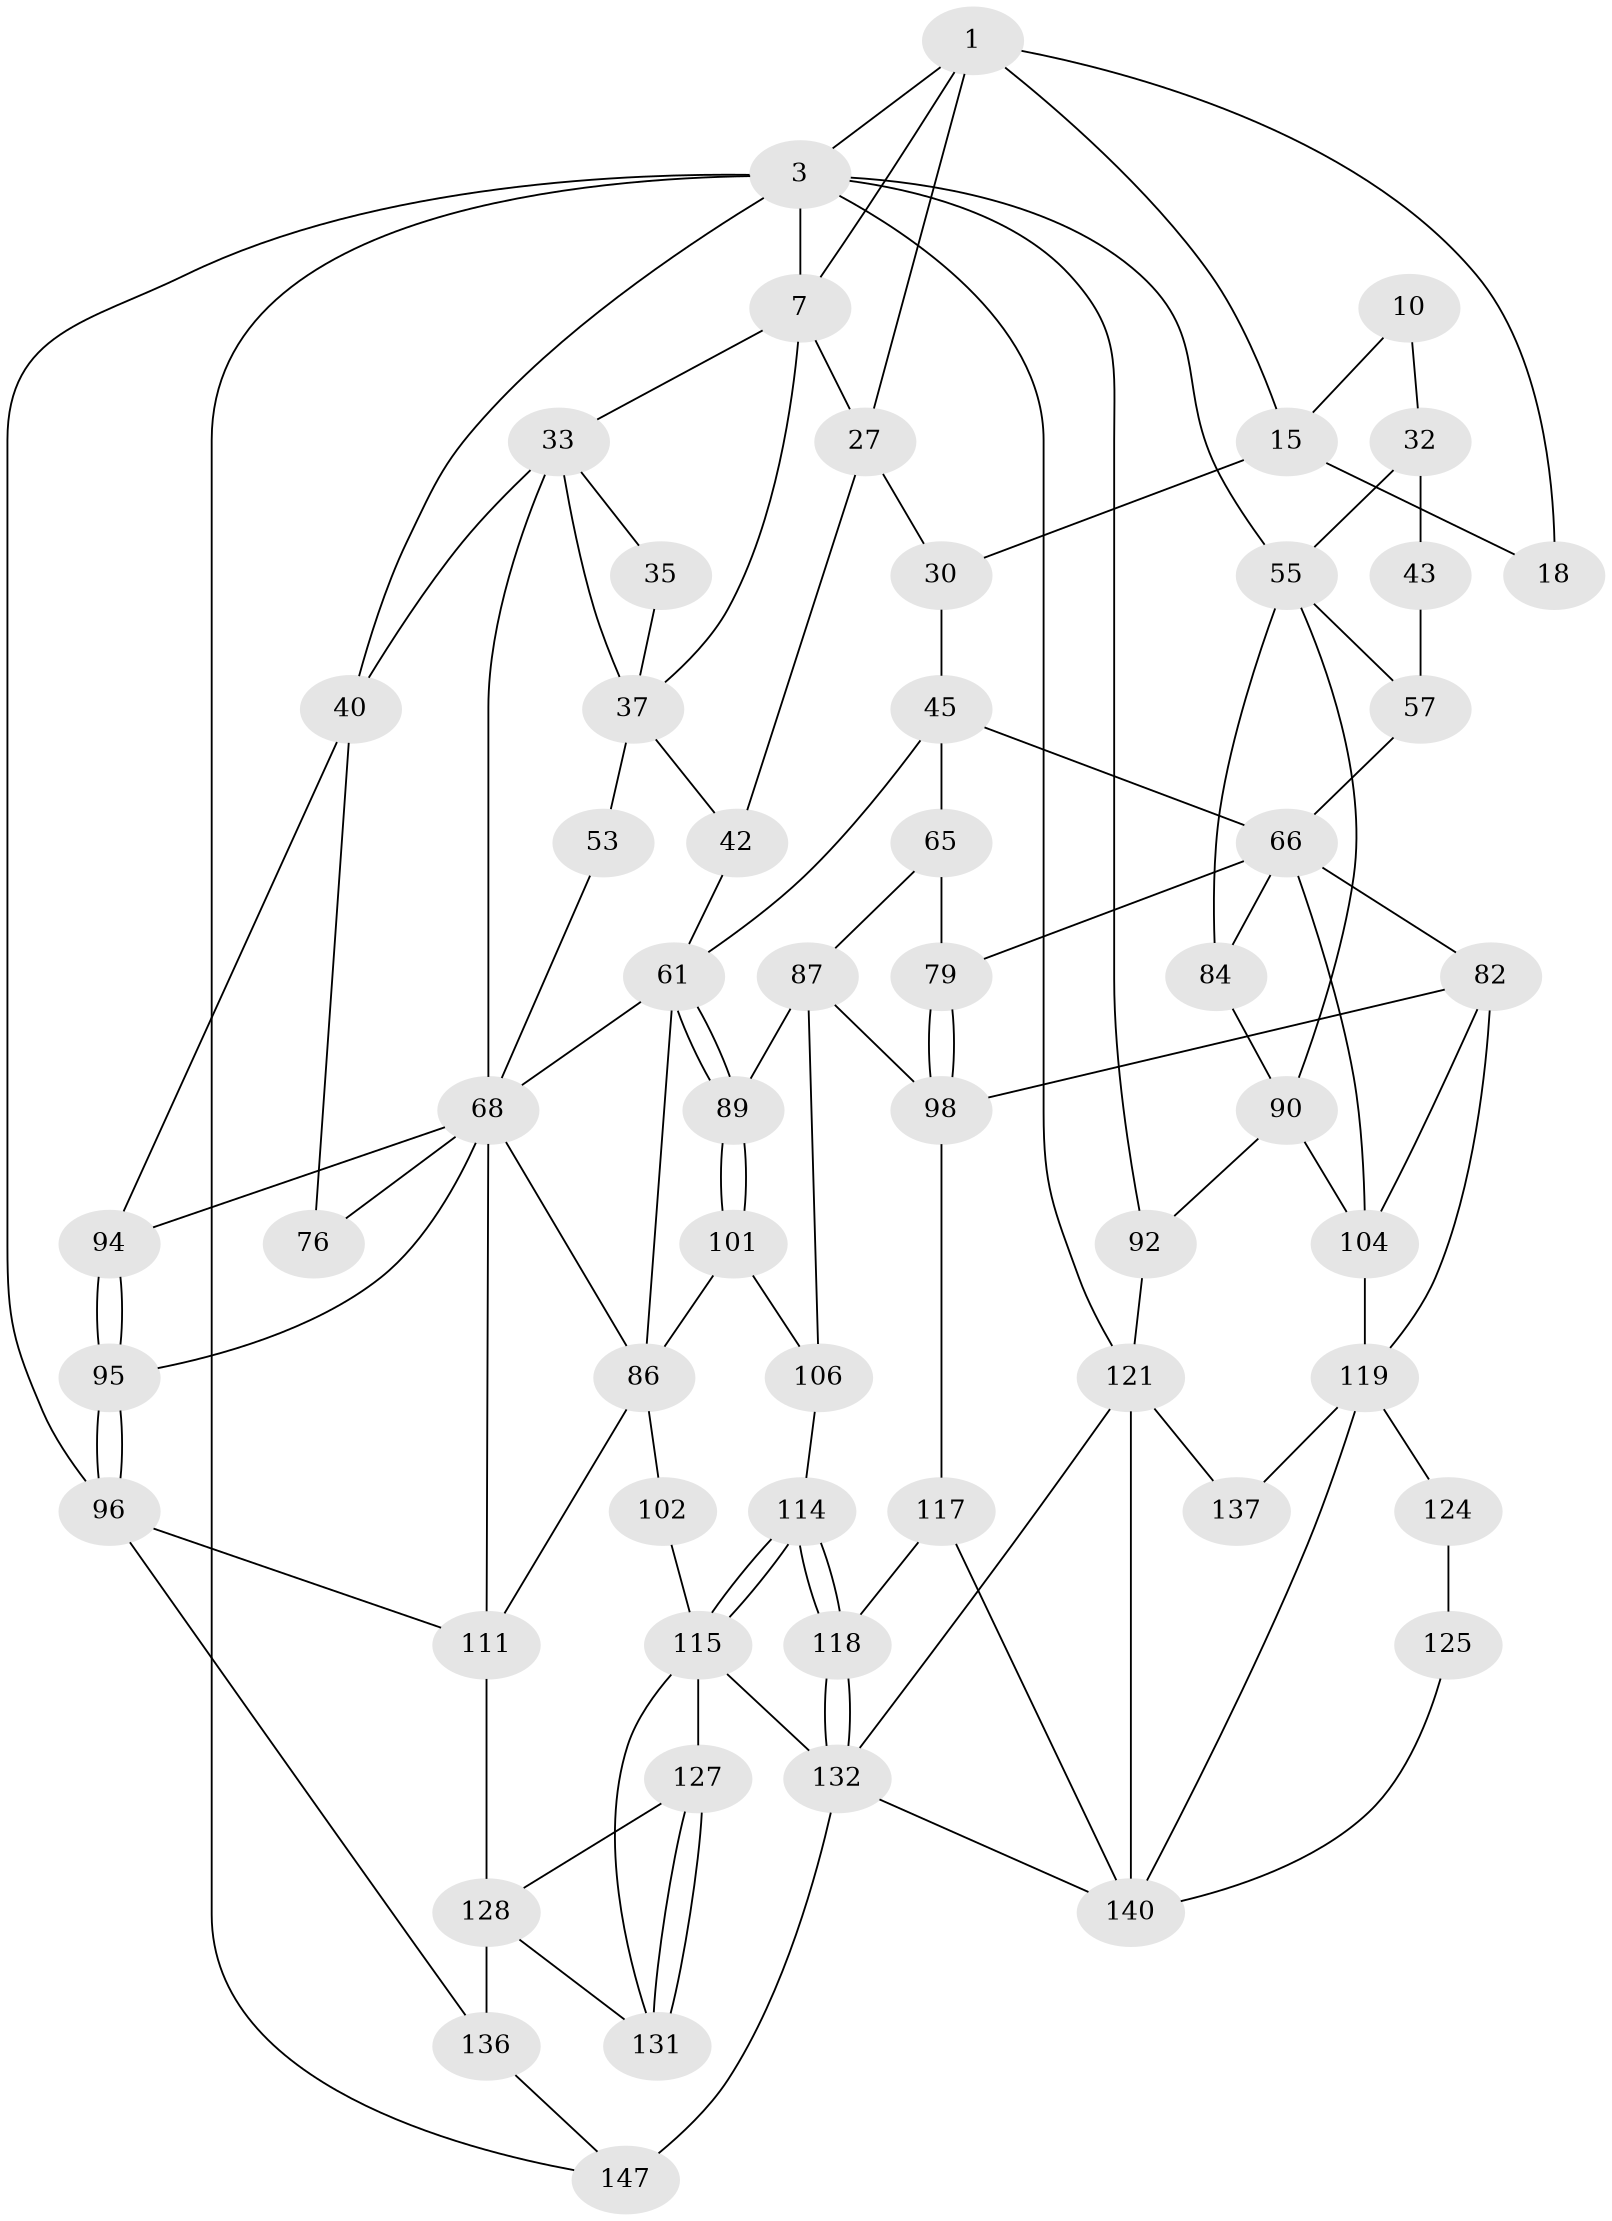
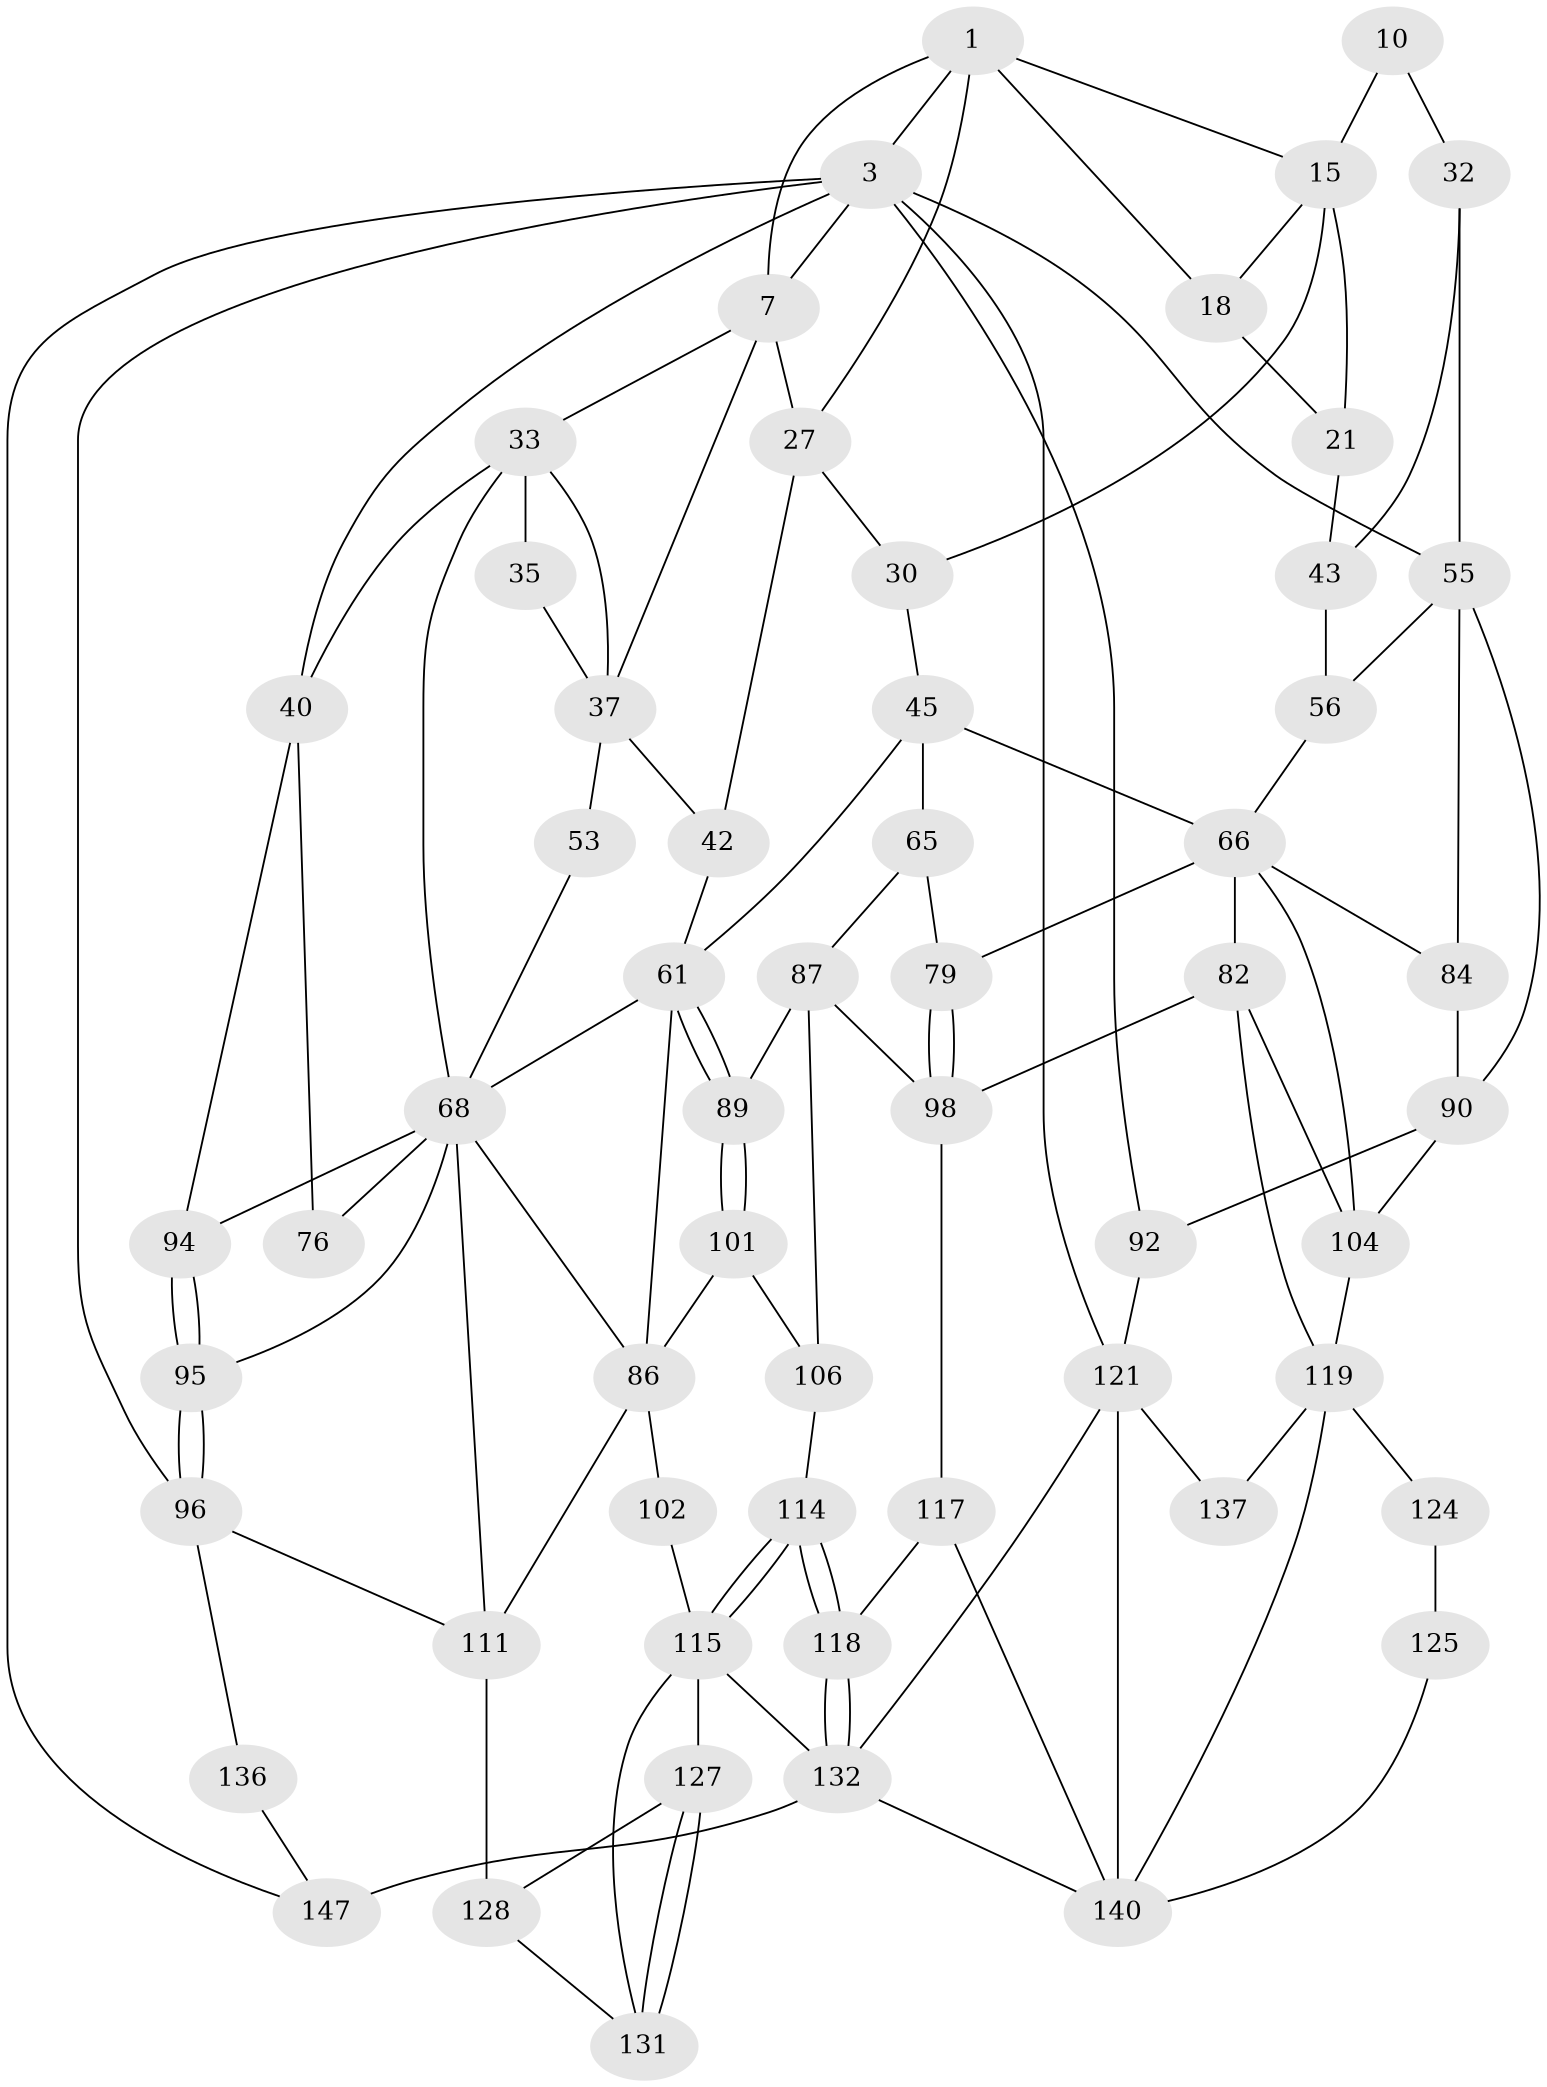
node "21": added
node "57": label "57" -> "56"
edge "128" -- "136": removed
